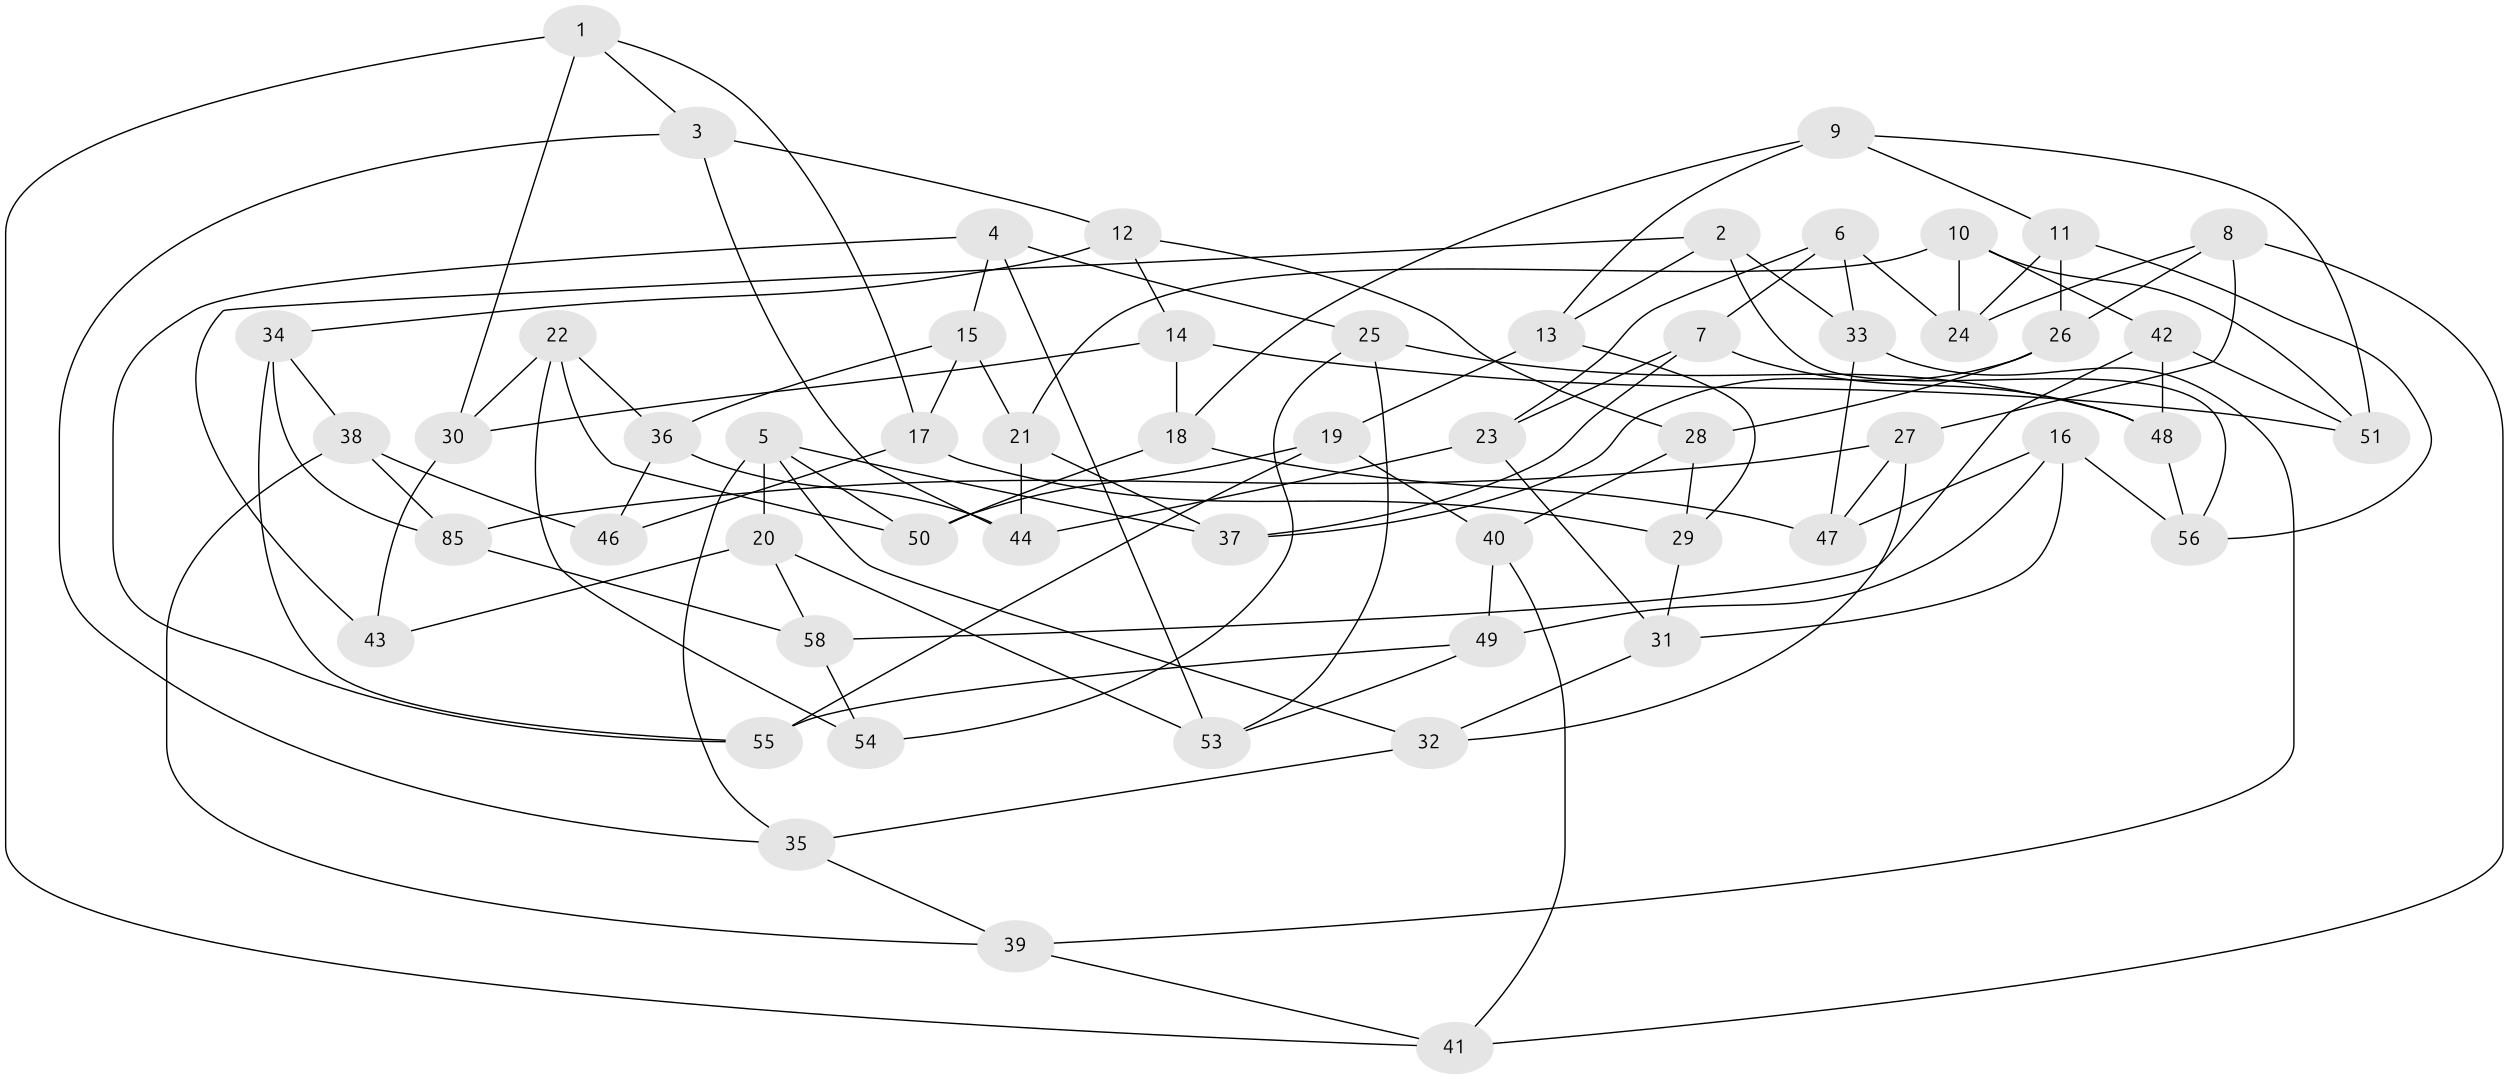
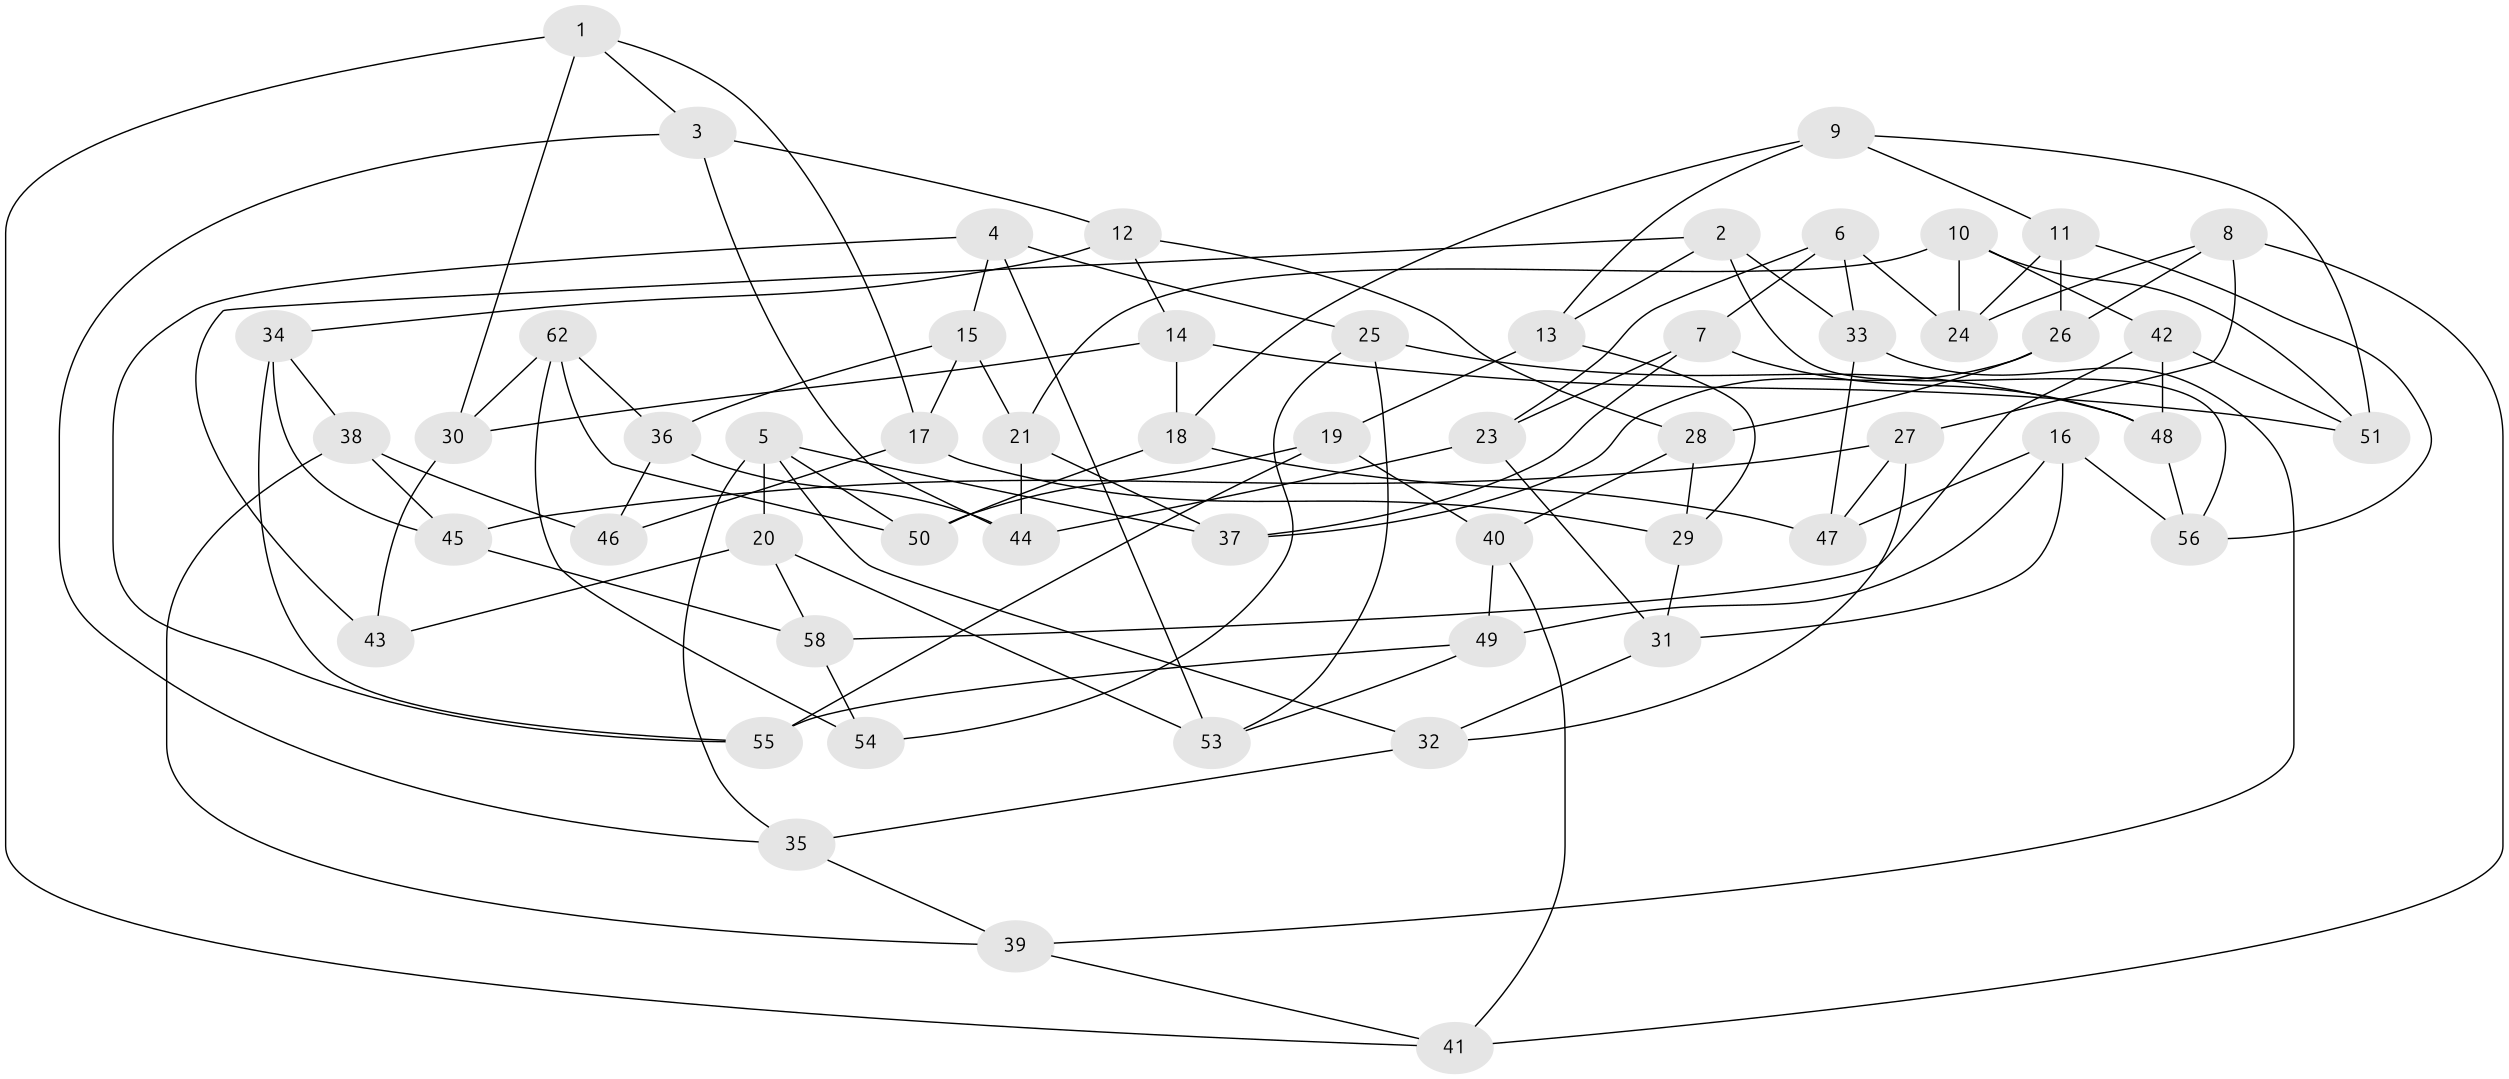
node "22": label "22" -> "62"
node "85": label "85" -> "45"
